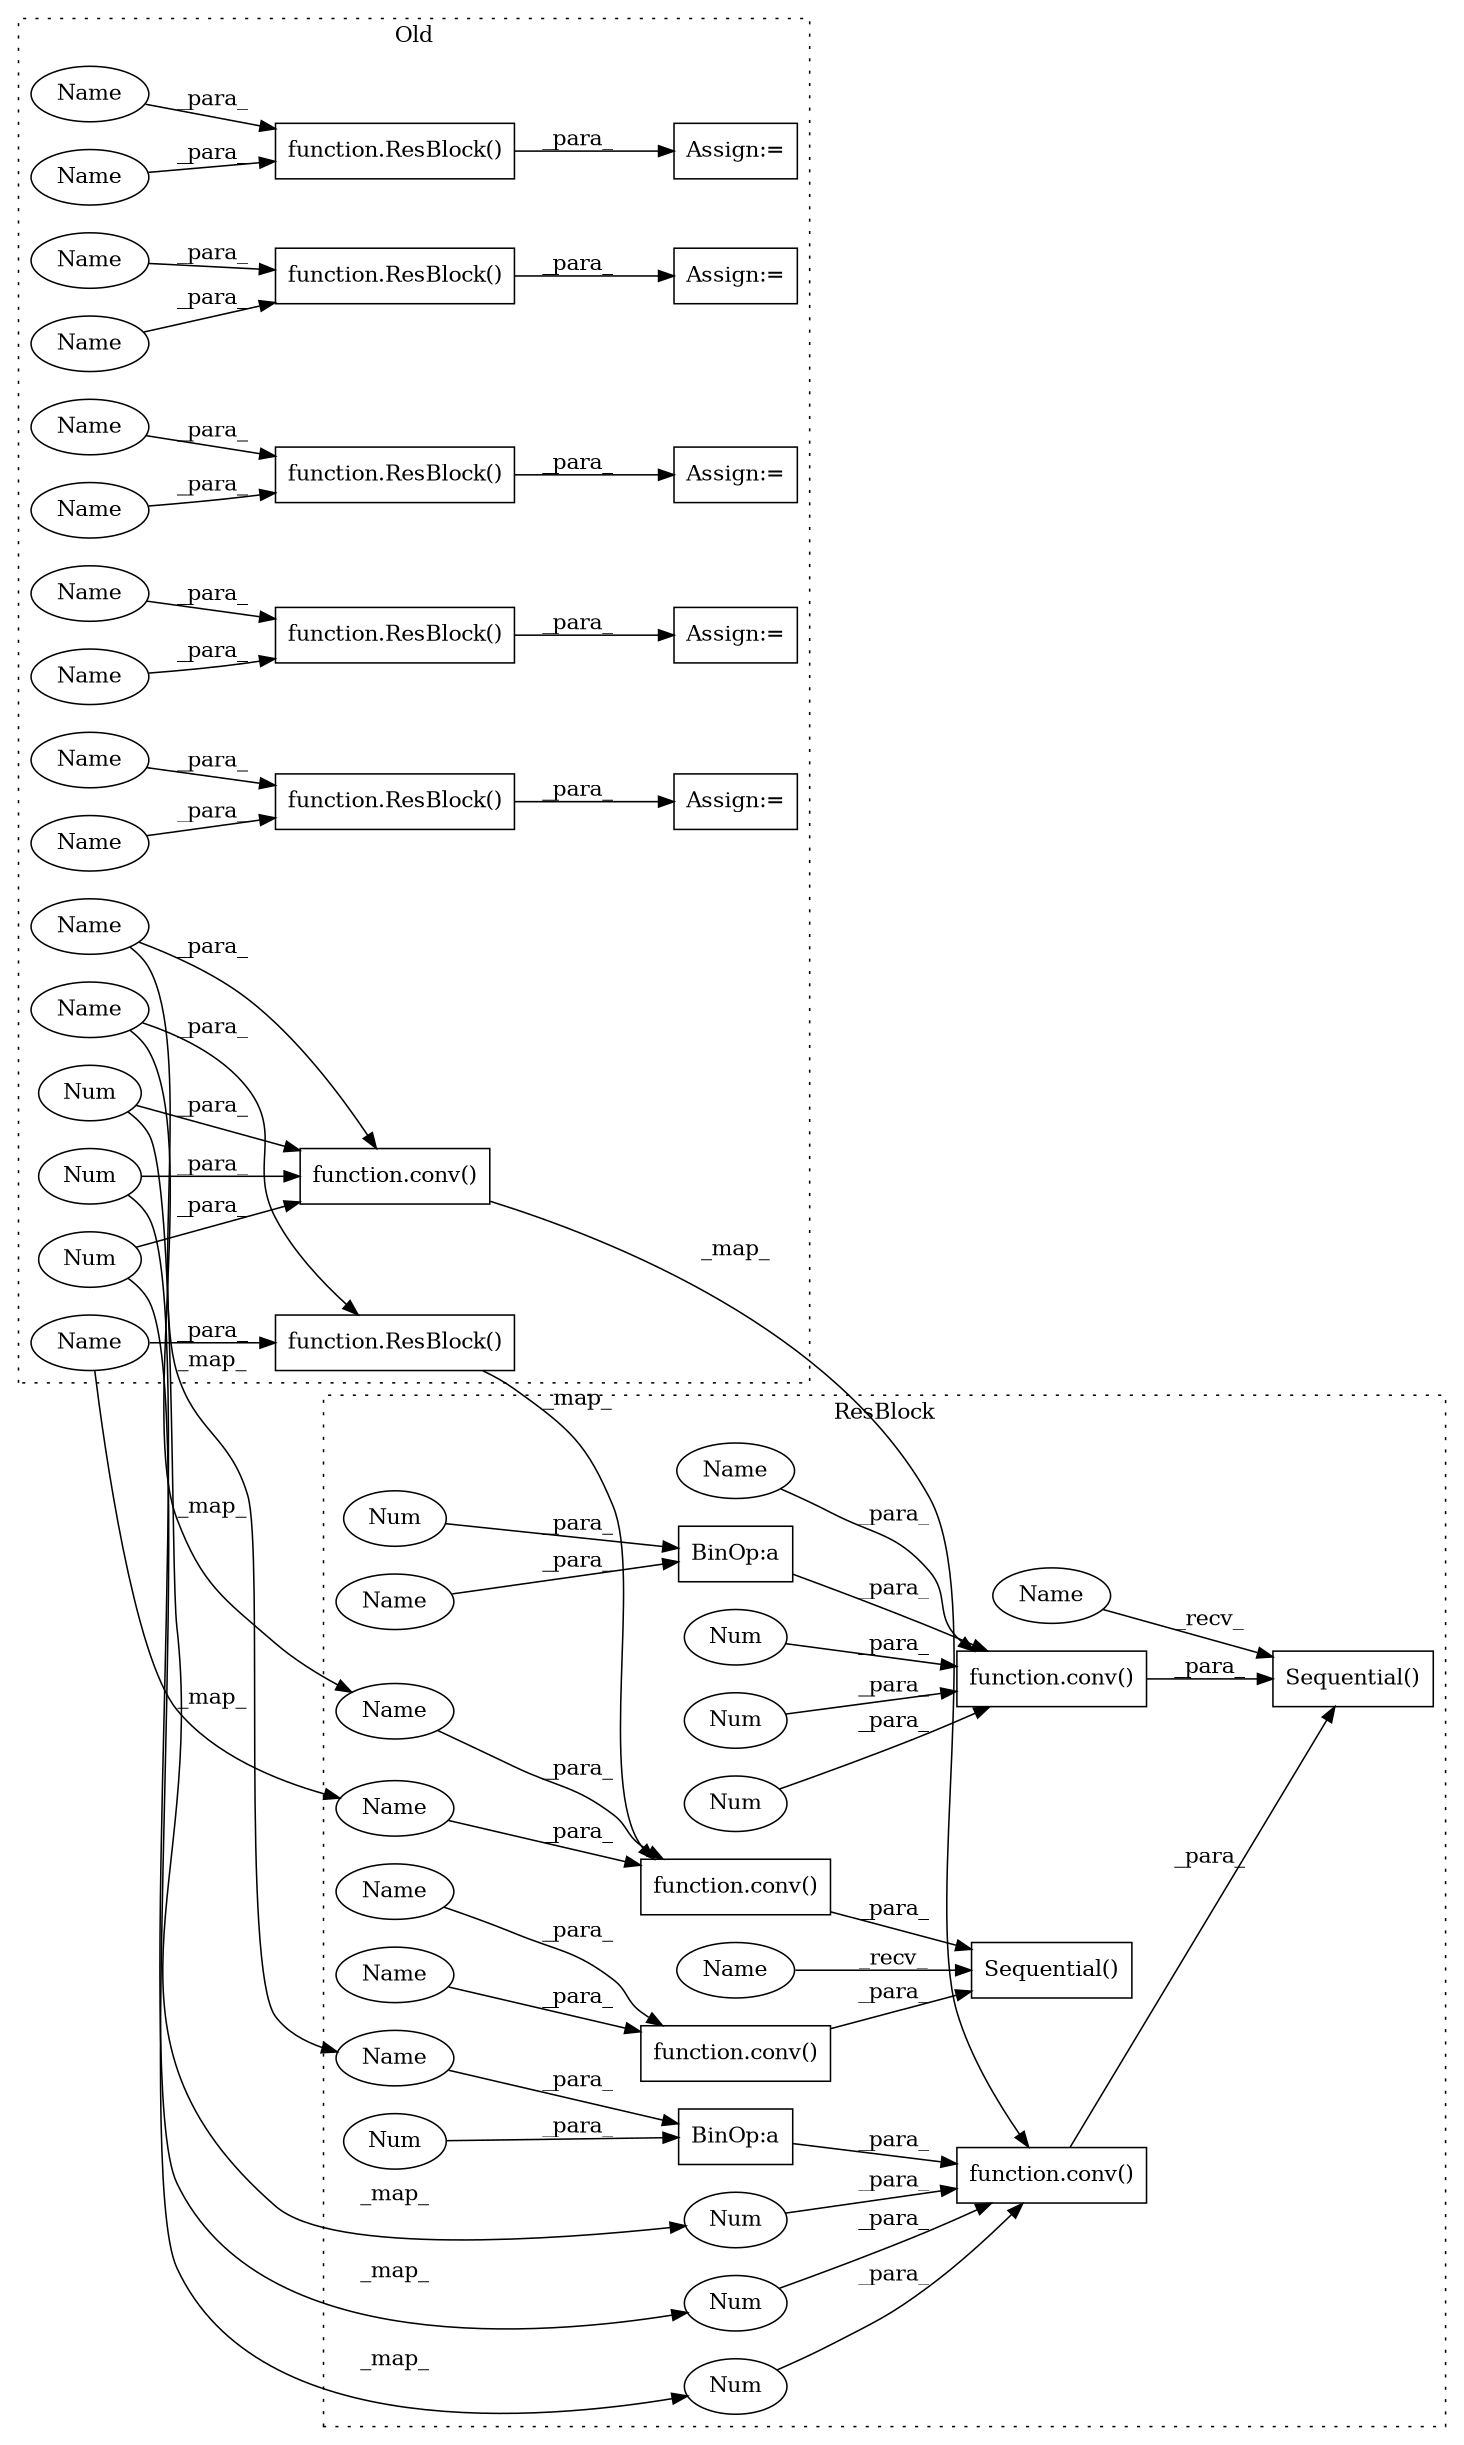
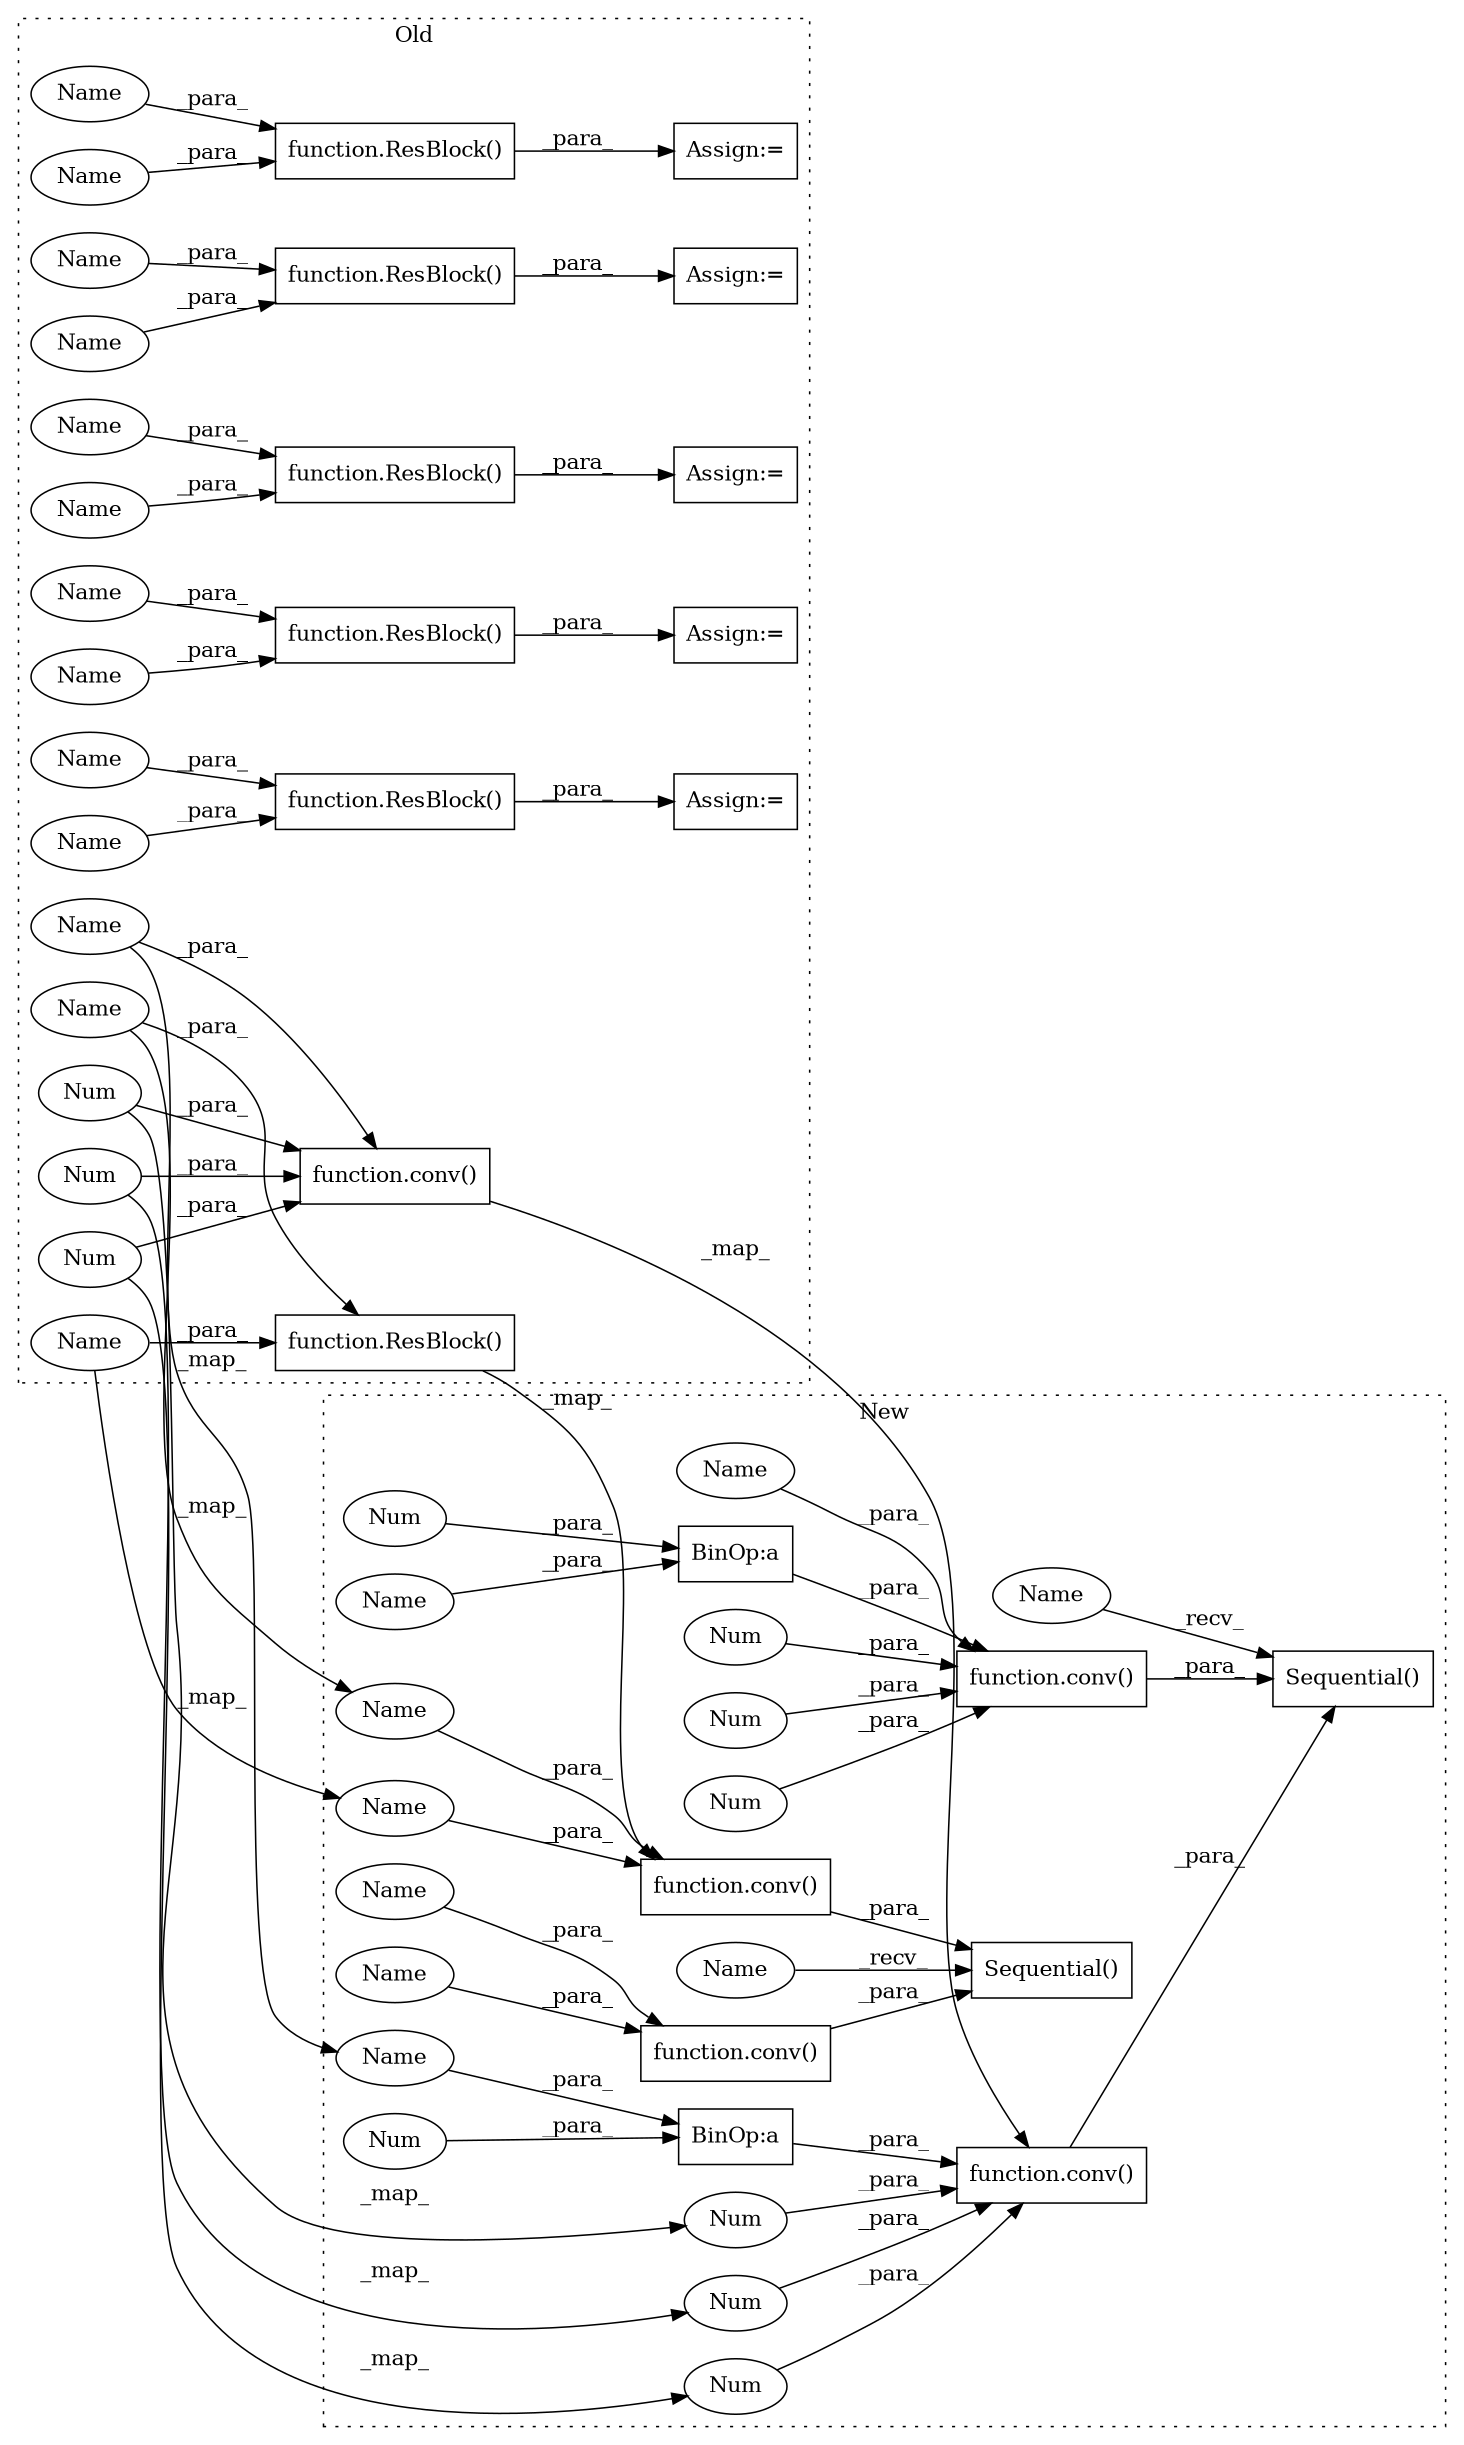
cluster "ResBlock": label "ResBlock" -> "New"
